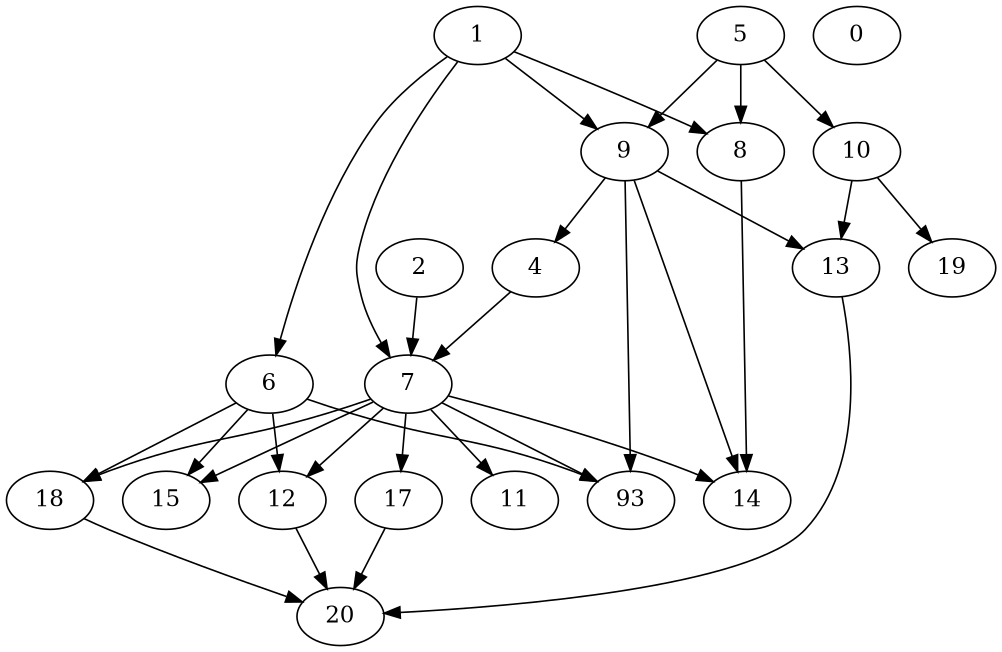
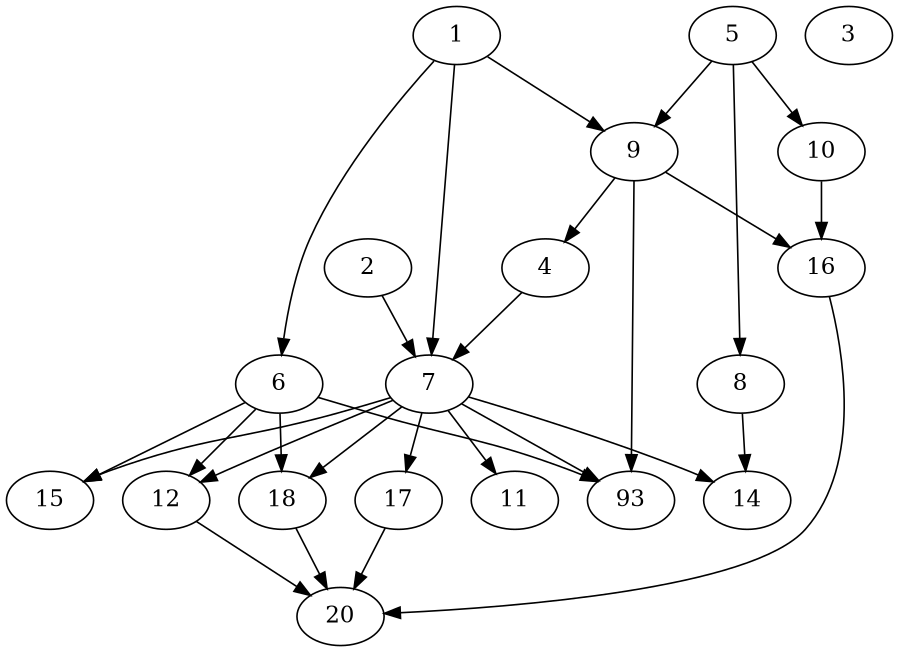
node "0": label "0" -> "3"
edge "1" -> "8": removed
node "13": label "13" -> "16"
node "19": removed
edge "9" -> "14": removed
